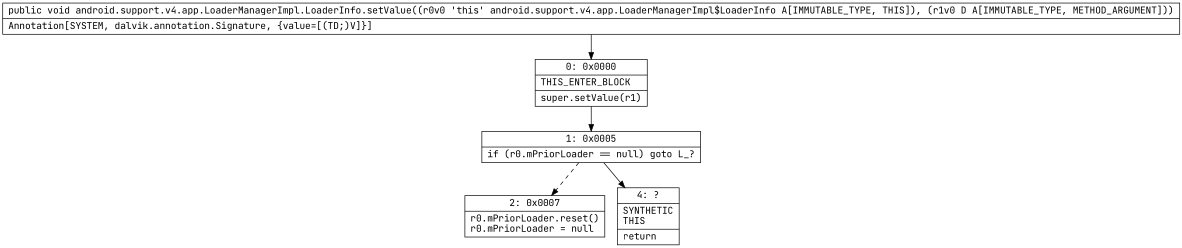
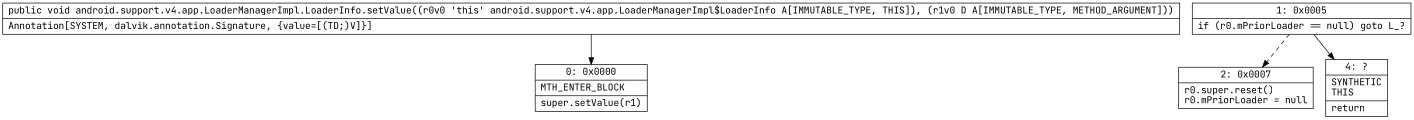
node "0: 0x0000": text "THIS_ENTER_BLOCK" -> "MTH_ENTER_BLOCK"
edge "0: 0x0000" -> "1: 0x0005": removed
node "2: 0x0007": text "r0.mPriorLoader.reset()" -> "r0.super.reset()"
